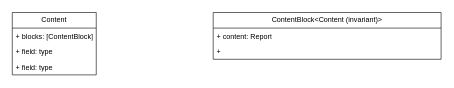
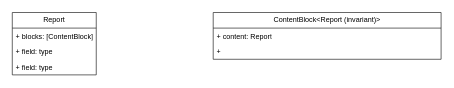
node "Content": label "Content" -> "Report"
node "ContentBlock<Content (invariant)>": label "ContentBlock<Content (invariant)>" -> "ContentBlock<Report (invariant)>"
